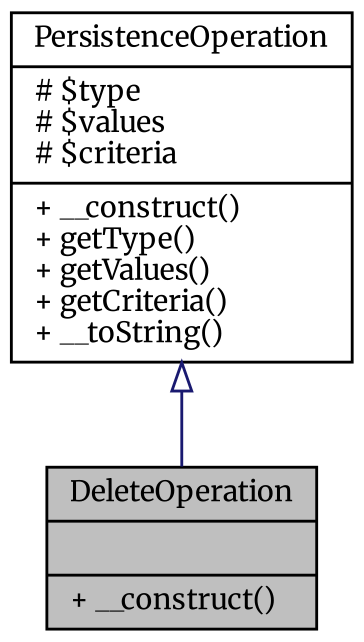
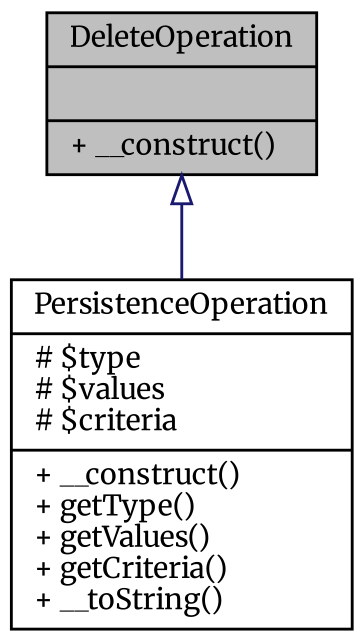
edge "DeleteOperation" -> "PersistenceOperation": reversed
